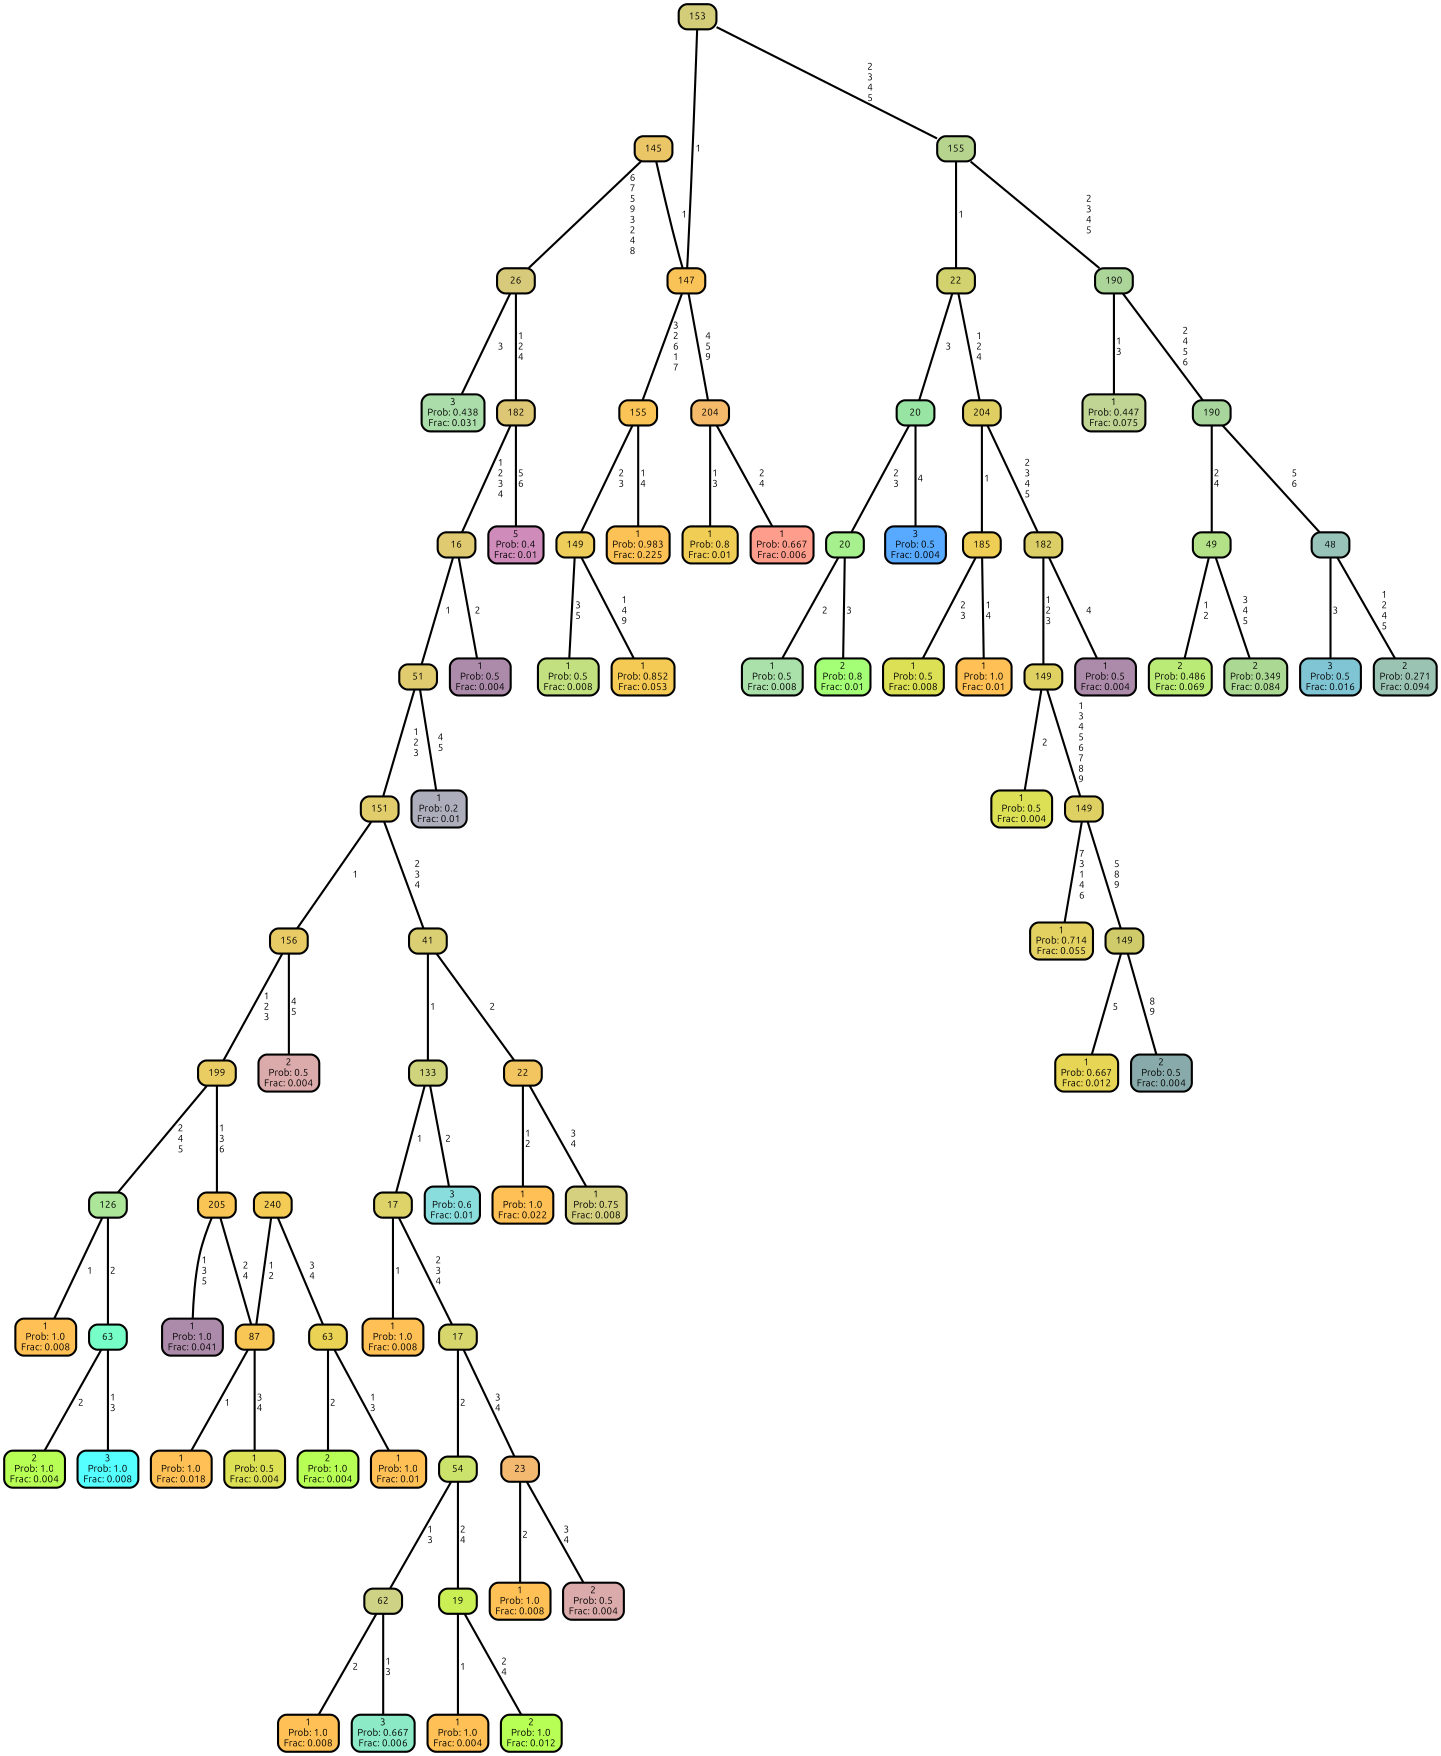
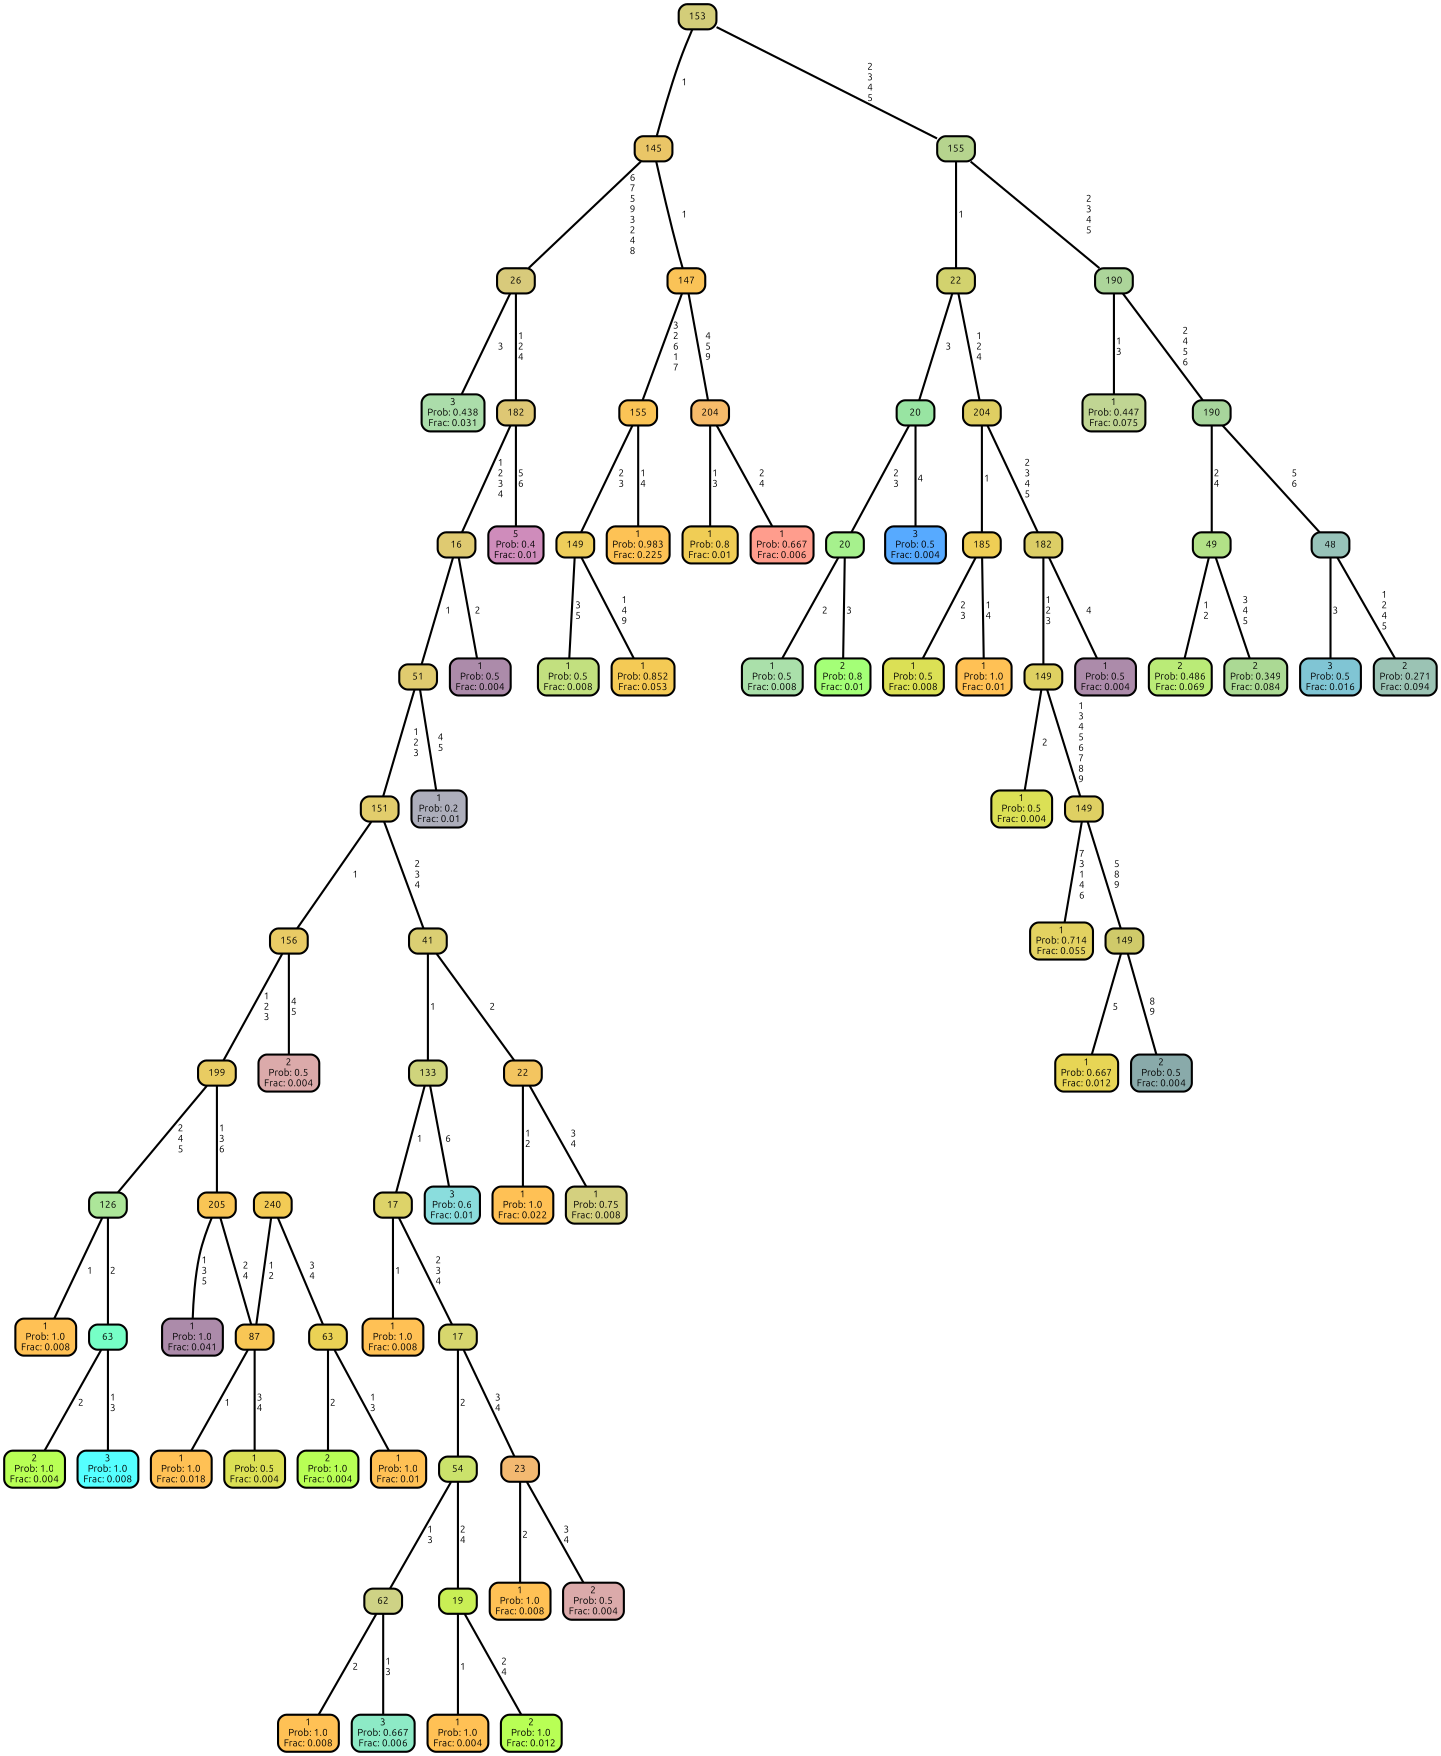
edge "153" -- "147": now "153" -- "145"
edge "133" -- "3 Prob: 0.6 Frac: 0.01": label " 2" -> " 6"
